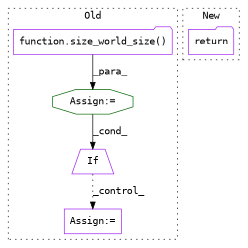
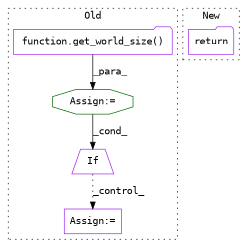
node "function.size_world_size()": label "function.size_world_size()" -> "function.get_world_size()"
